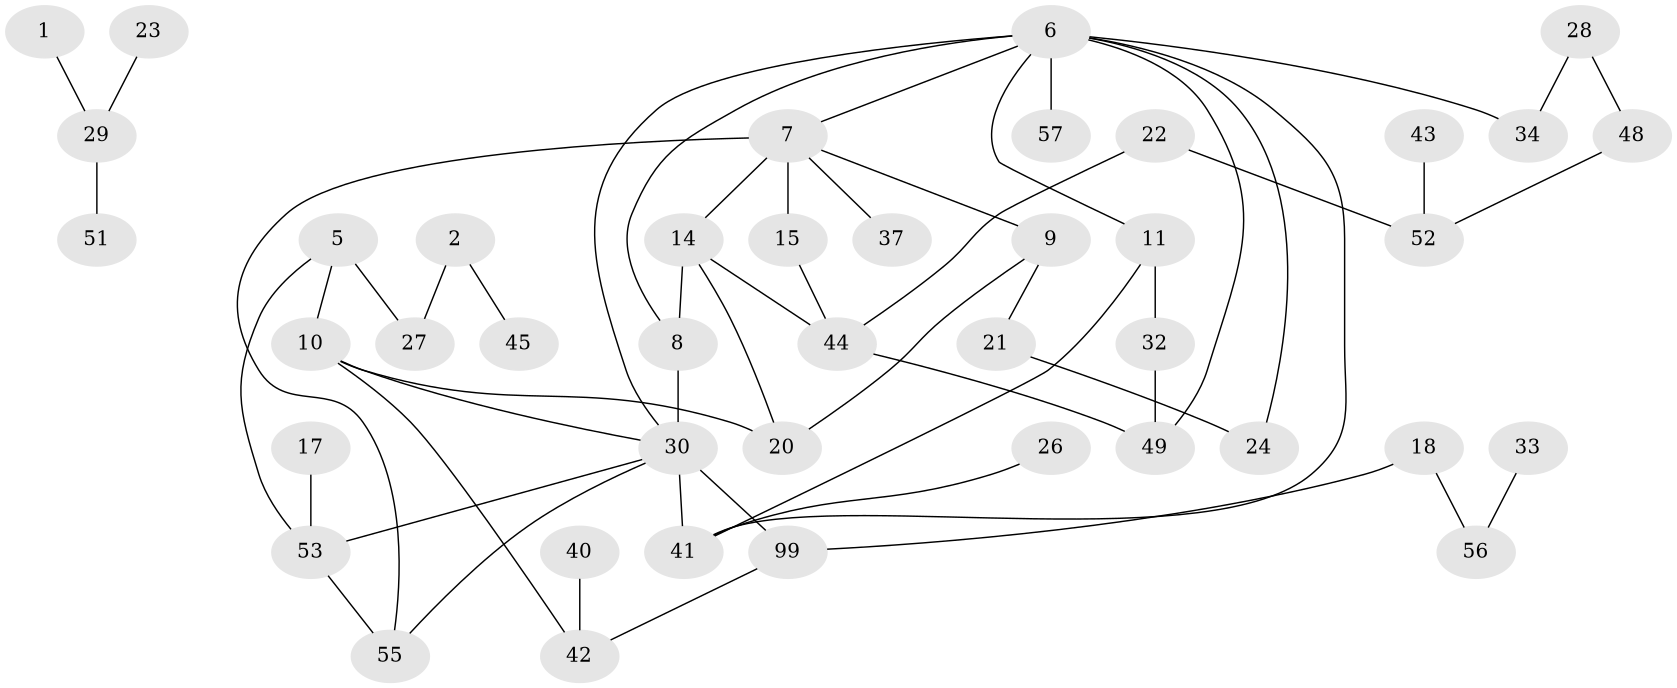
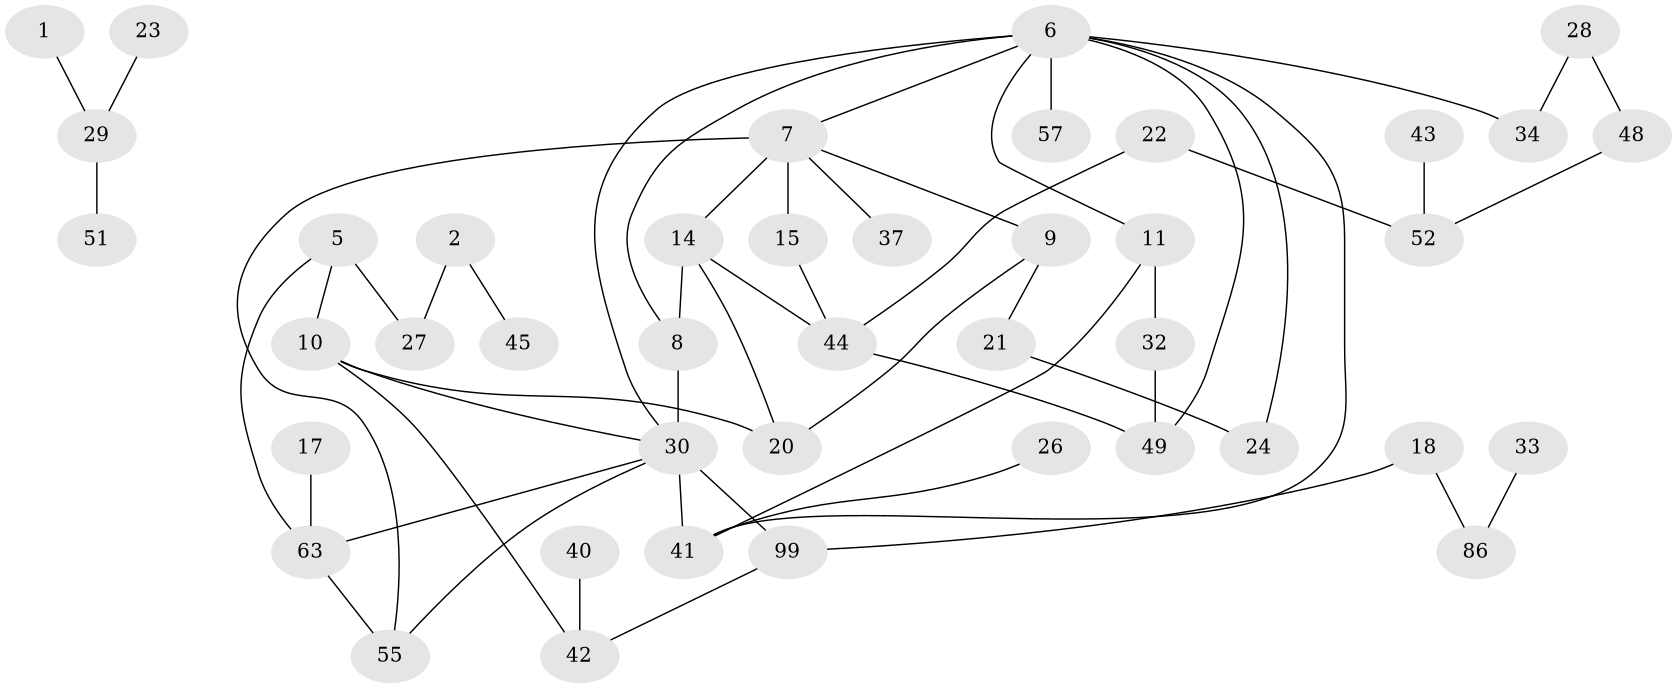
node "53": label "53" -> "63"
node "56": label "56" -> "86"
